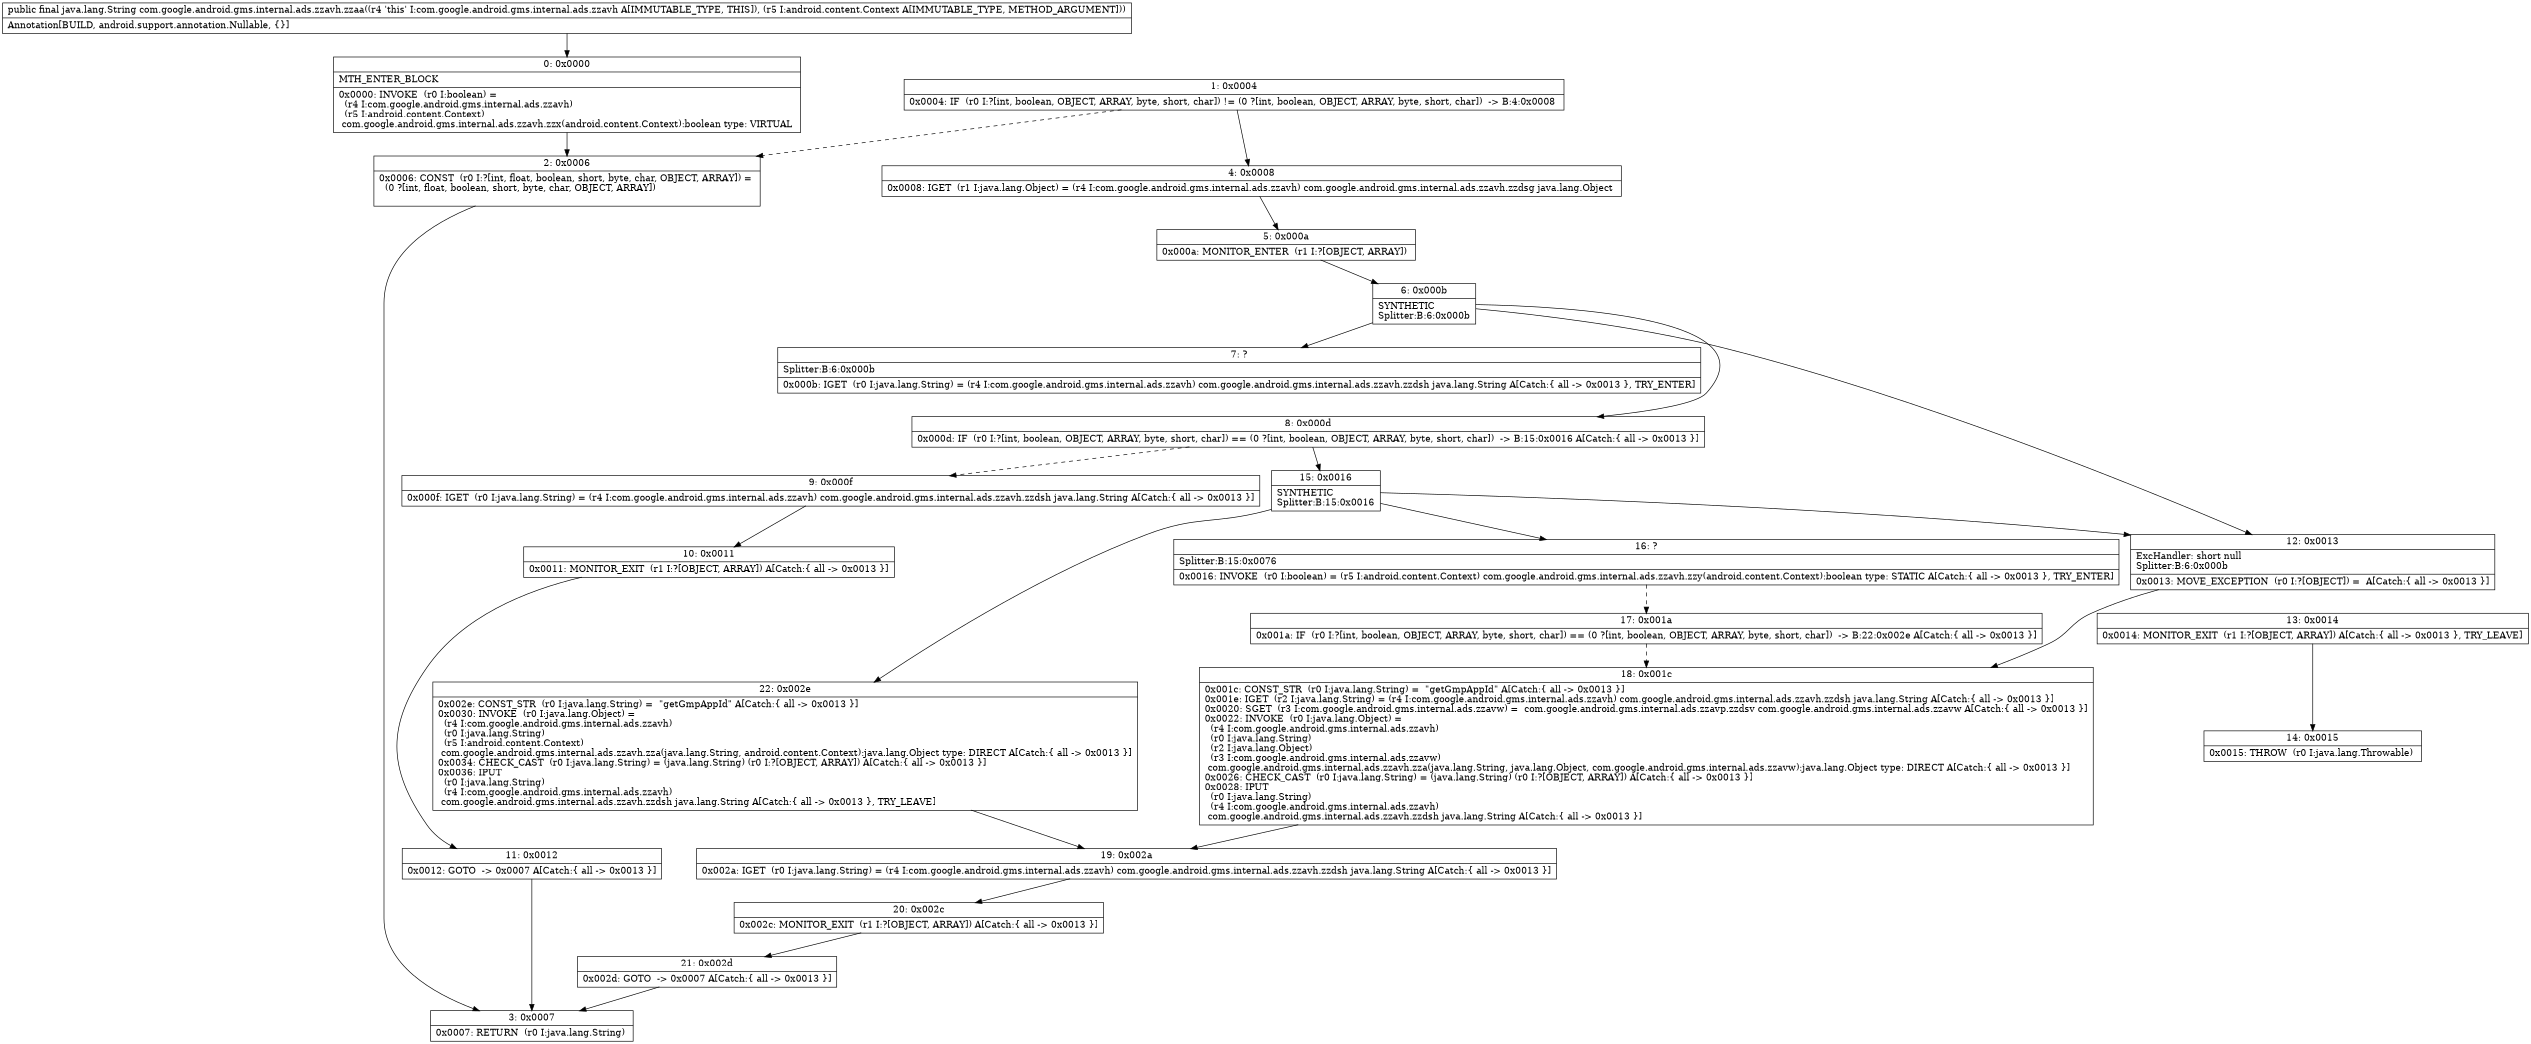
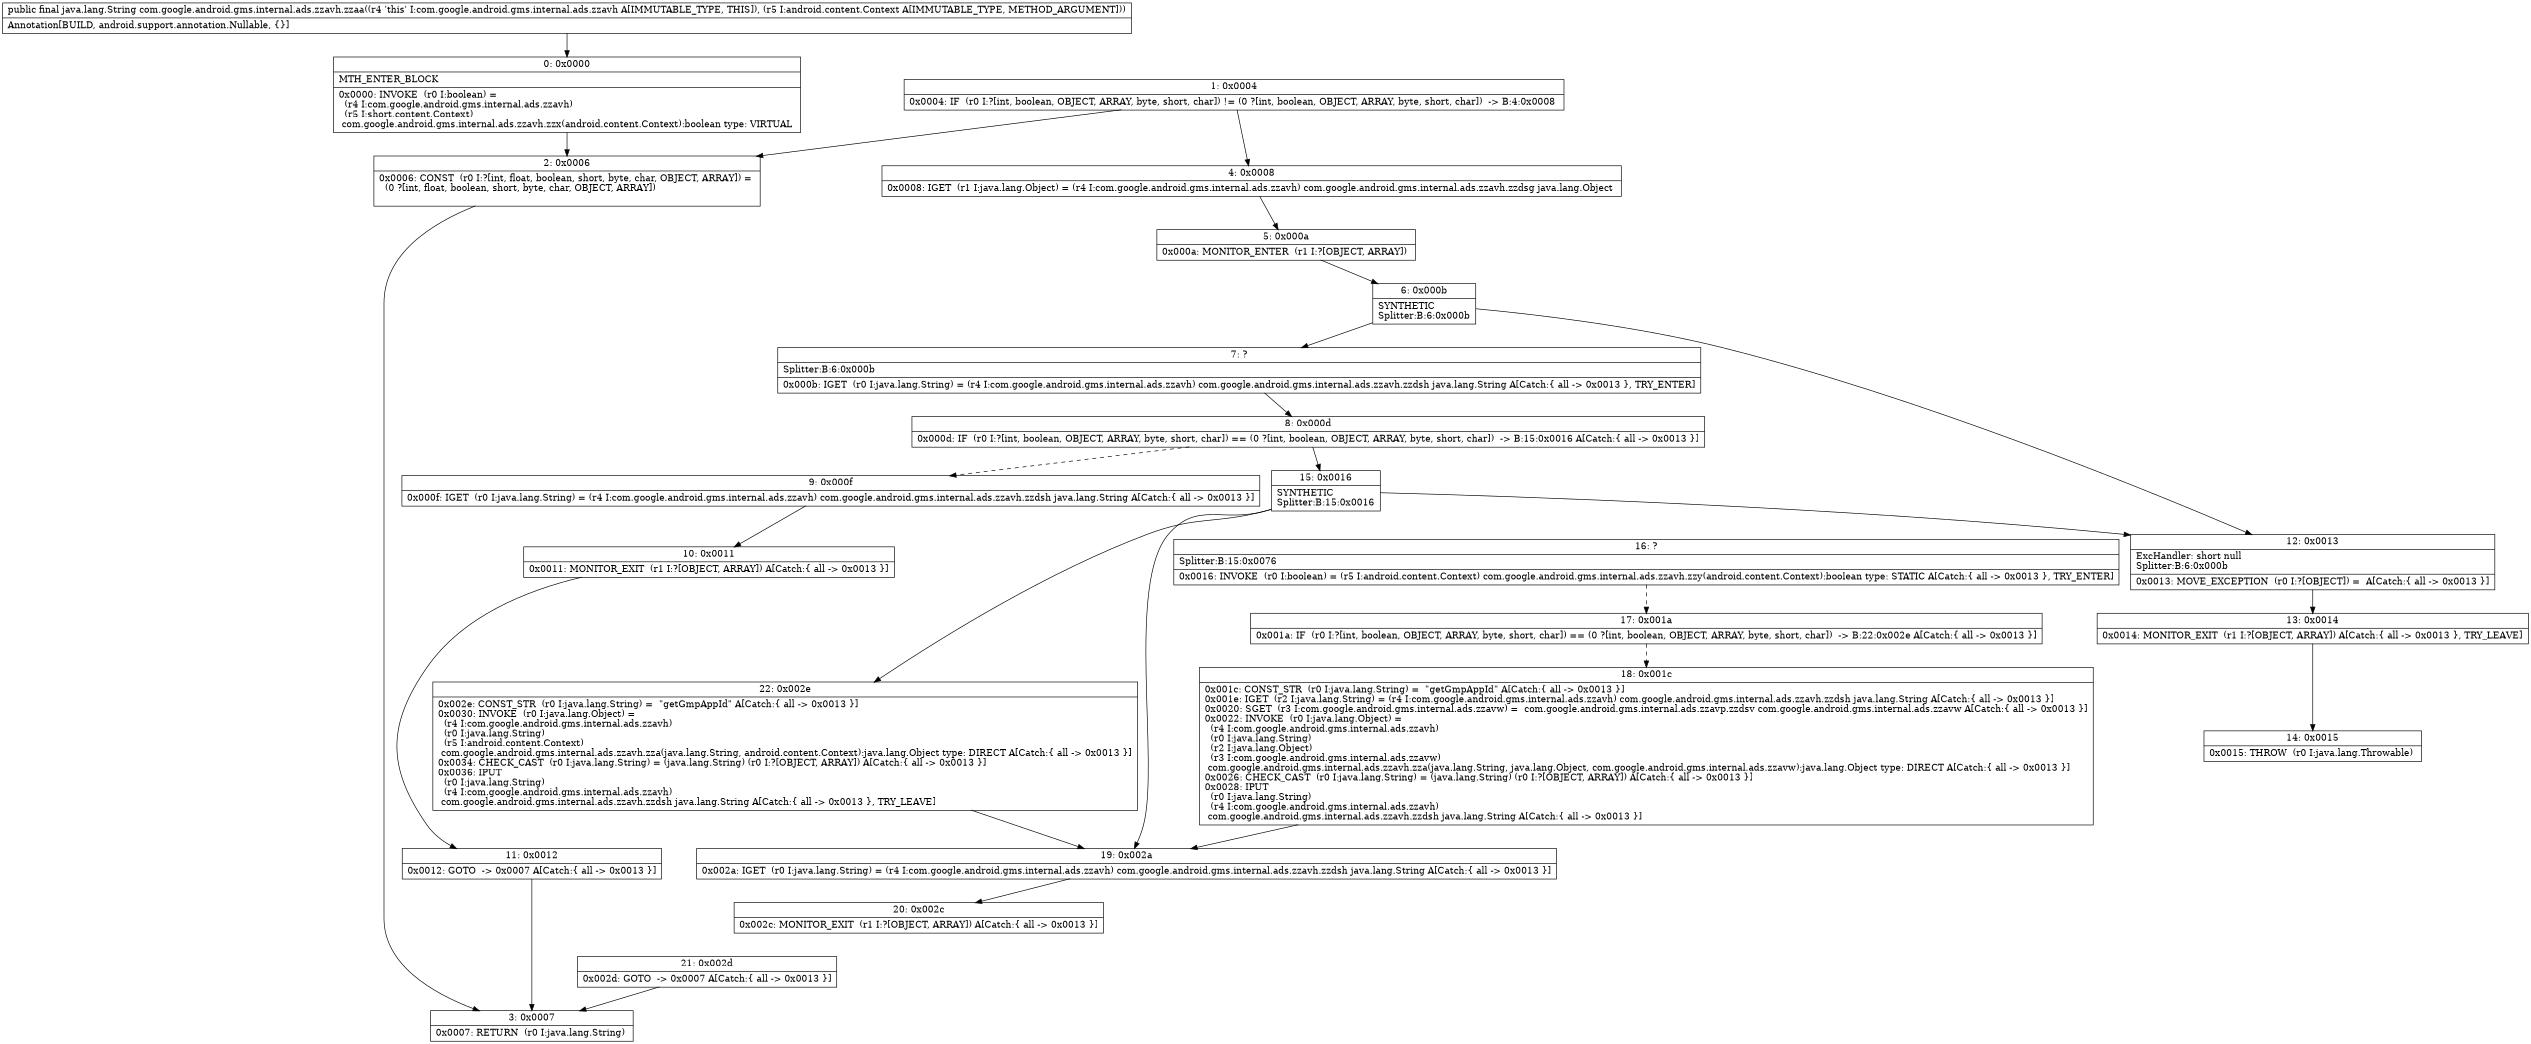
node "0: 0x0000": text "(r5 I:android.content.Context)" -> "(r5 I:short.content.Context)"
edge "1: 0x0004" -> "2: 0x0006": style dashed -> solid
edge "6: 0x000b" -> "8: 0x000d": now "7: ?" -> "8: 0x000d"
edge "15: 0x0016" -> "16: ?": now "15: 0x0016" -> "19: 0x002a"
edge "12: 0x0013" -> "18: 0x001c": now "12: 0x0013" -> "13: 0x0014"
edge "20: 0x002c" -> "21: 0x002d": removed
